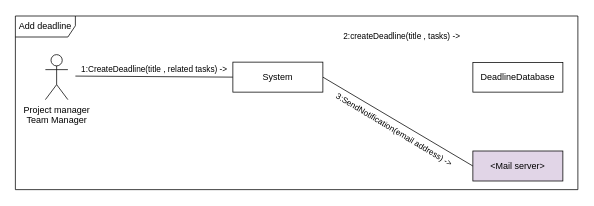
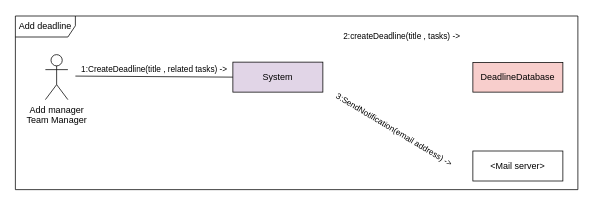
node "System": fillcolor #ffffff -> #e1d5e7
node "DeadlineDatabase": fillcolor #ffffff -> #f8cecc
node "Project manager Team Manager": label "Project manager Team Manager" -> "Add manager Team Manager"
edge "System" -- "<Mail server>": removed
node "<Mail server>": fillcolor #e1d5e7 -> #ffffff
